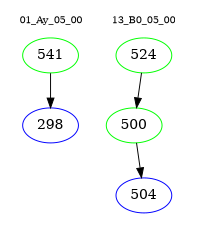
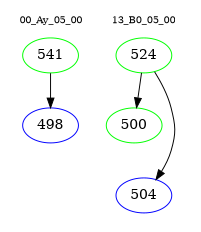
cluster "01_Ay_05_00": label "01_Ay_05_00" -> "00_Ay_05_00"
node "298": label "298" -> "498"
edge "500" -> "504": now "524" -> "504"
